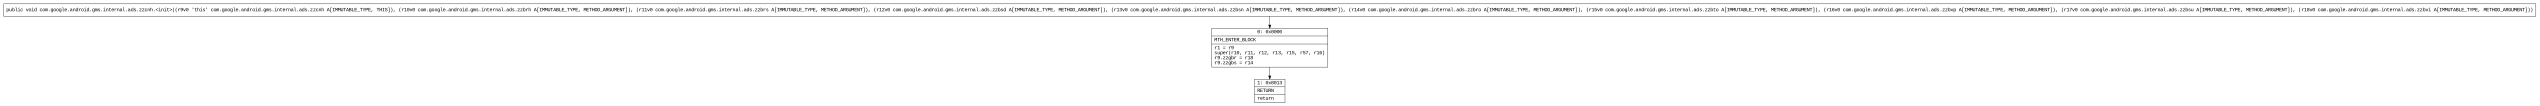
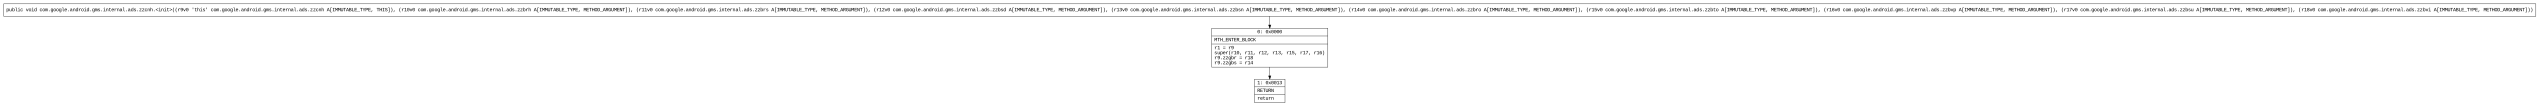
node "0: 0x0000": text "super(r10, r11, r12, r13, r15, r57, r16)" -> "super(r10, r11, r12, r13, r15, r17, r16)"
